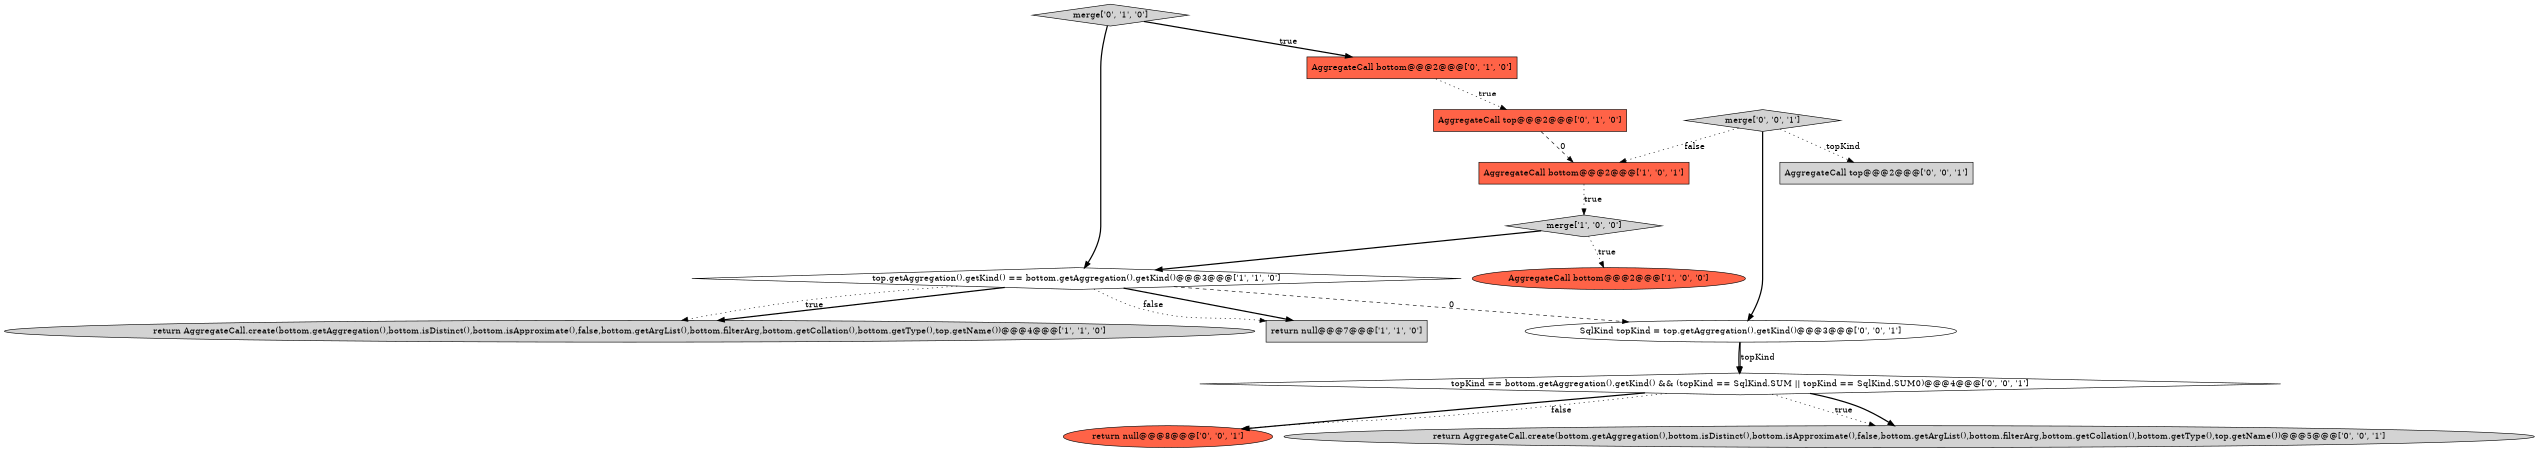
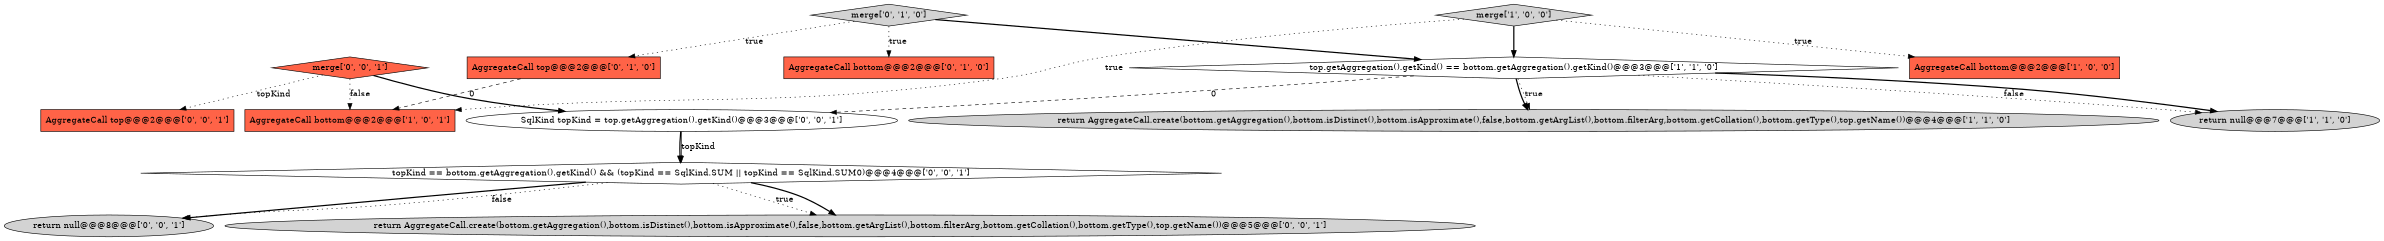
edge "merge['0', '1', '0']" -> "AggregateCall bottom@@@2@@@['0', '1', '0']": style bold -> dotted
edge "AggregateCall bottom@@@2@@@['0', '1', '0']" -> "AggregateCall top@@@2@@@['0', '1', '0']": now "merge['0', '1', '0']" -> "AggregateCall top@@@2@@@['0', '1', '0']"
node "merge['0', '0', '1']": fillcolor lightgray -> tomato
node "AggregateCall top@@@2@@@['0', '0', '1']": fillcolor lightgray -> tomato
edge "AggregateCall bottom@@@2@@@['1', '0', '1']" -> "merge['1', '0', '0']": reversed
node "AggregateCall bottom@@@2@@@['1', '0', '0']": shape ellipse -> box
node "return null@@@7@@@['1', '1', '0']": shape box -> ellipse
node "return null@@@8@@@['0', '0', '1']": fillcolor tomato -> lightgray
